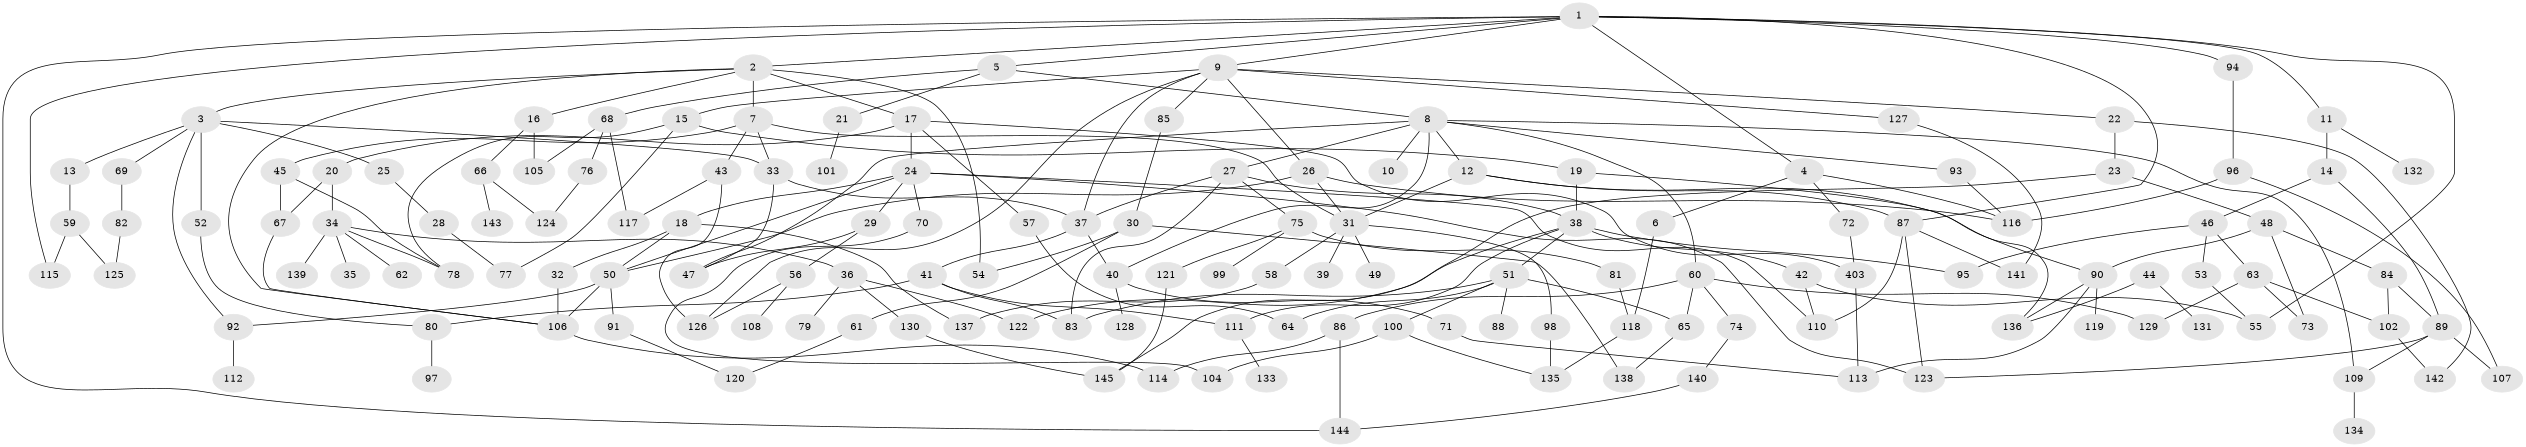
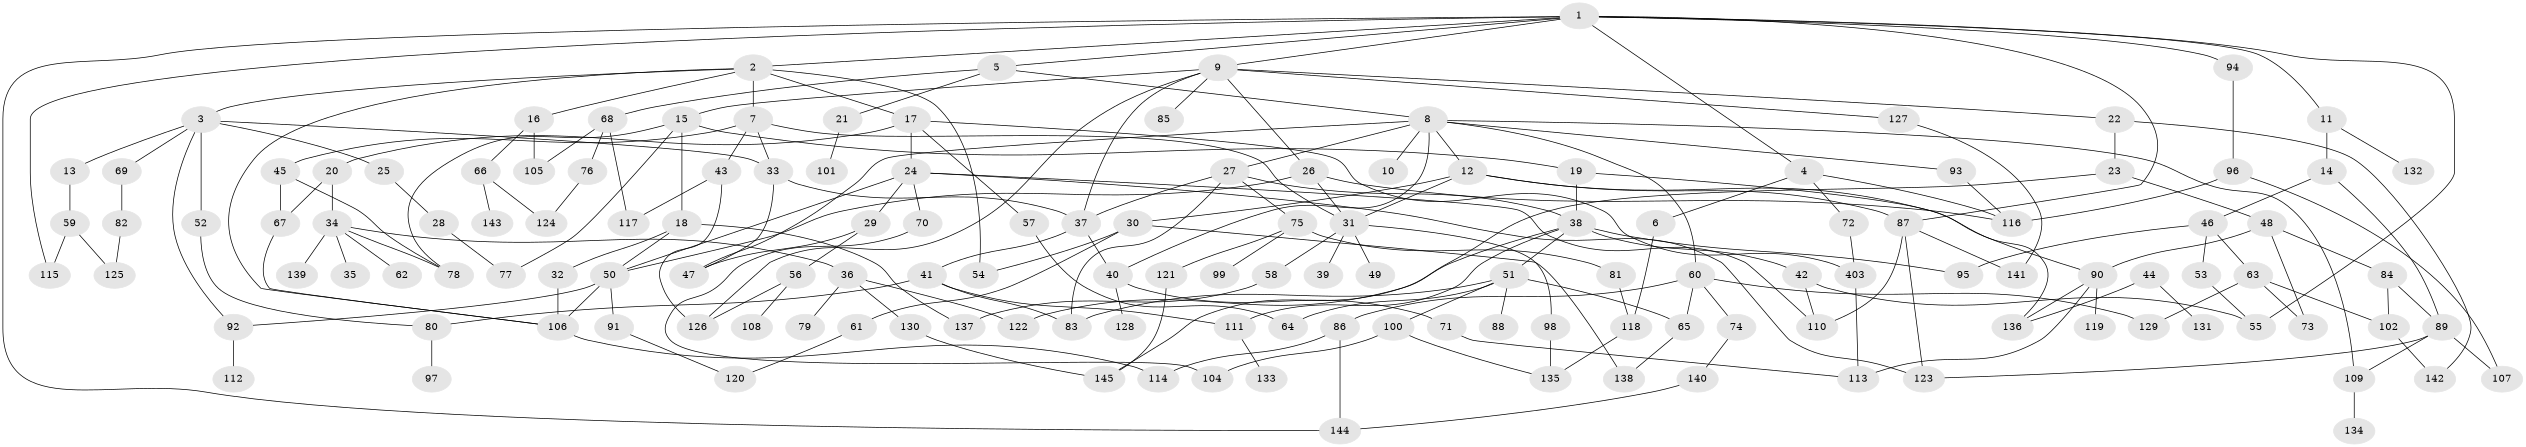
edge "85" -- "30": now "12" -- "30"
edge "24" -- "18": now "15" -- "18"
